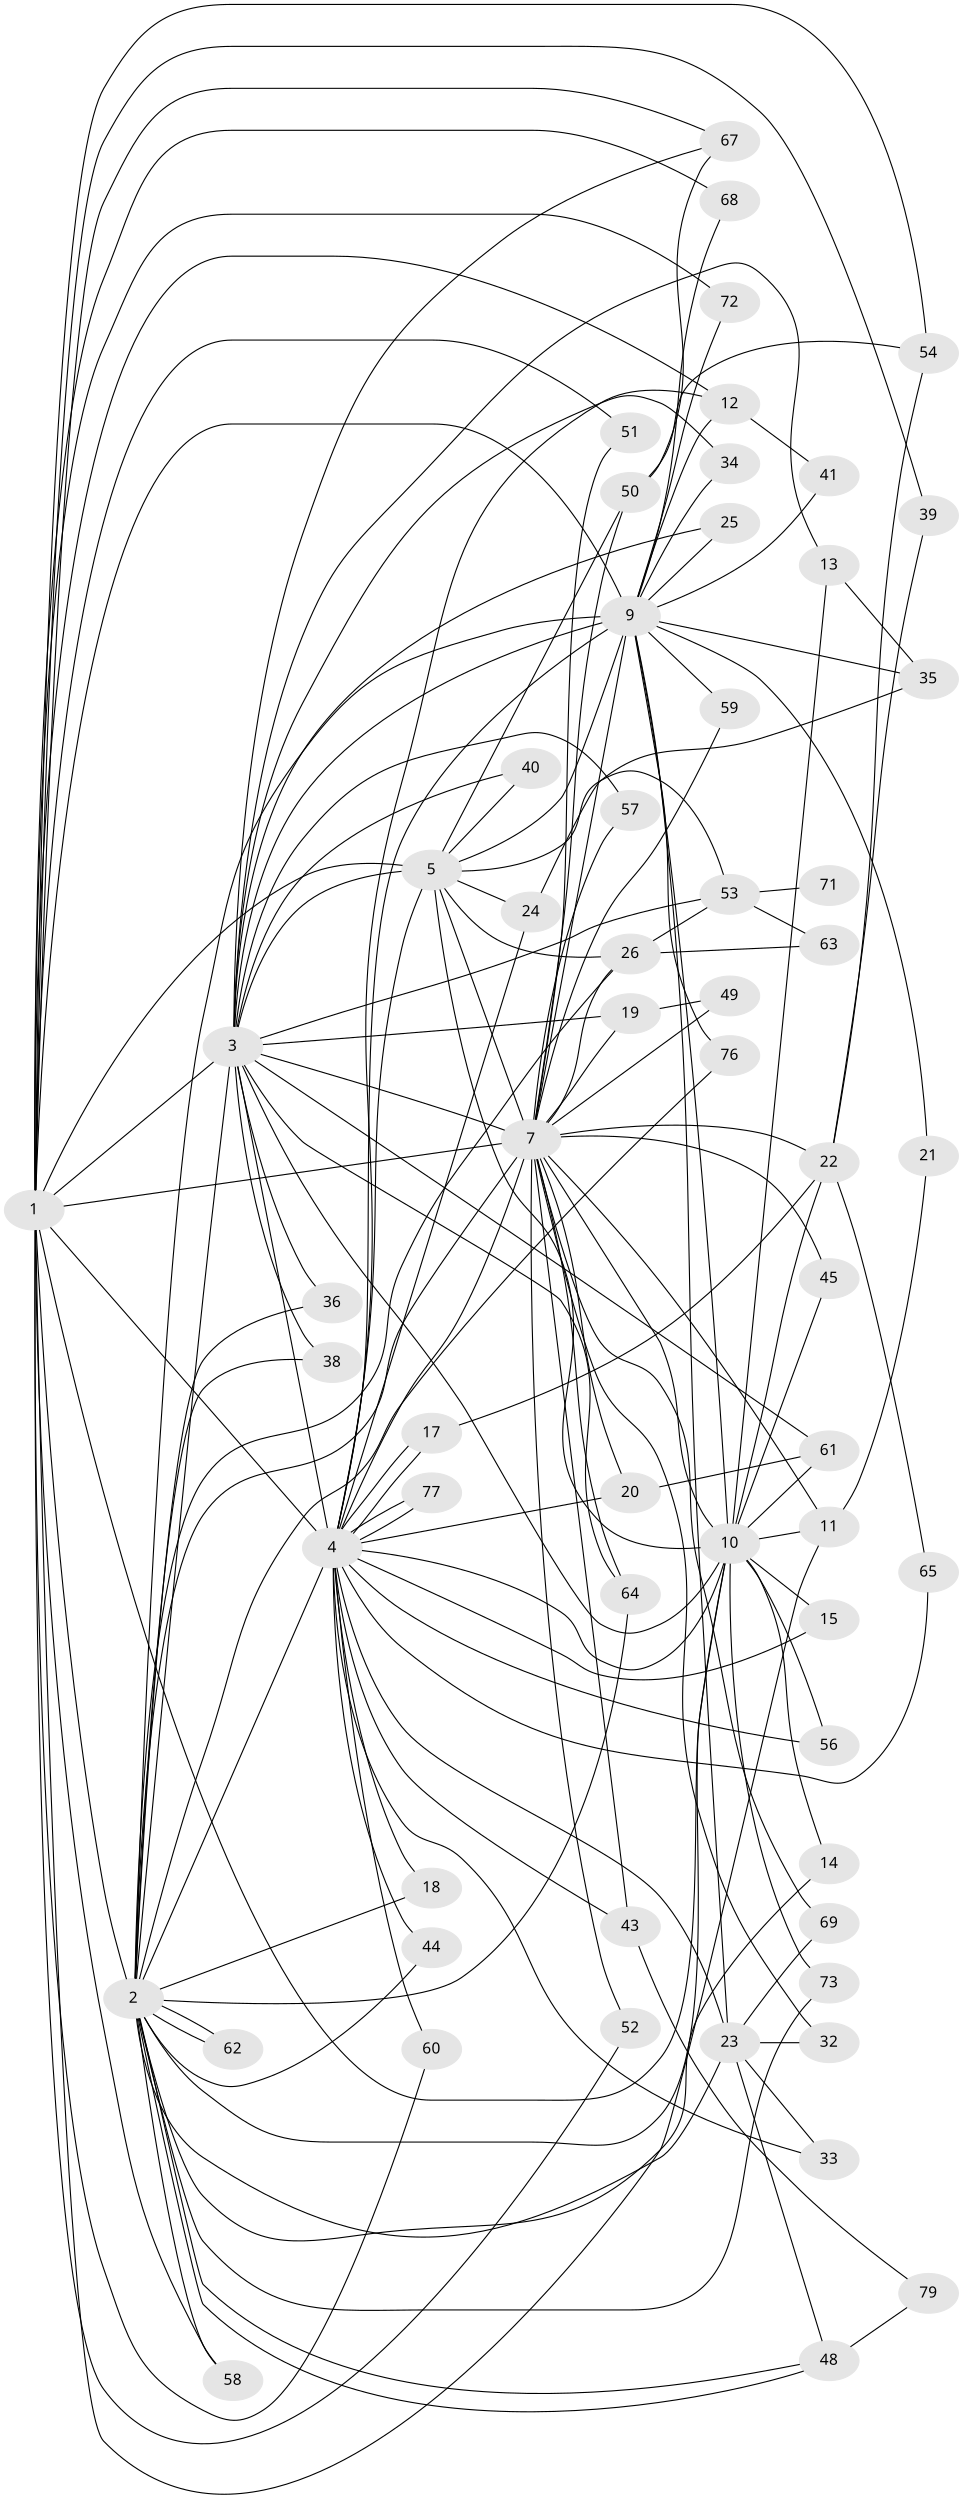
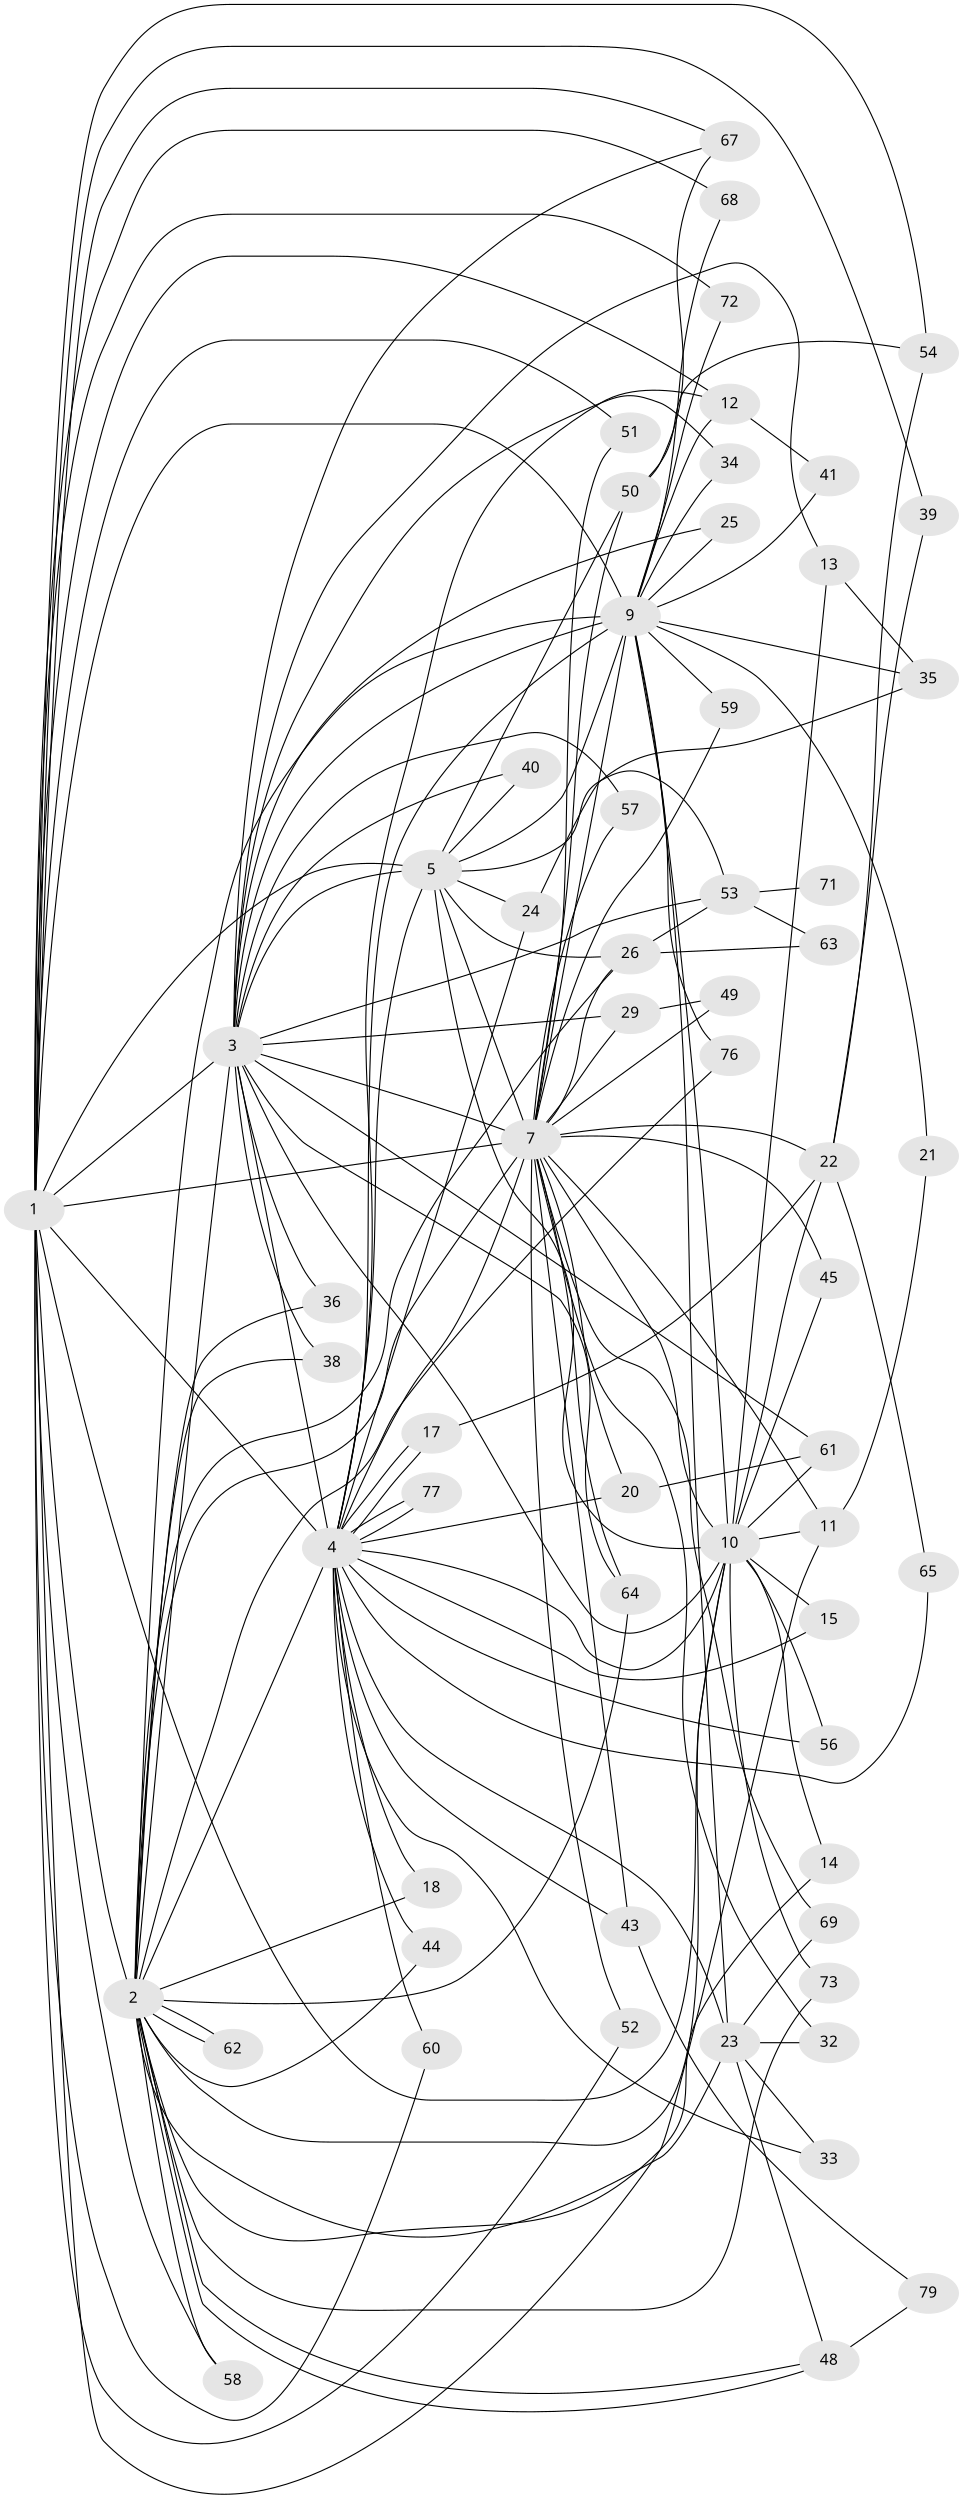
node "19": label "19" -> "29"
